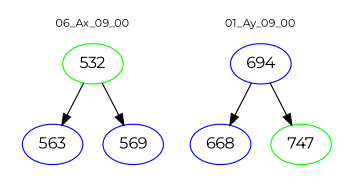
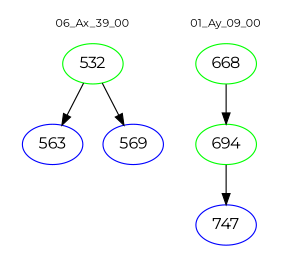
cluster "06_Ax_09_00": label "06_Ax_09_00" -> "06_Ax_39_00"
node "694": color blue -> green
edge "694" -> "668": reversed
node "668": color blue -> green
node "747": color green -> blue
